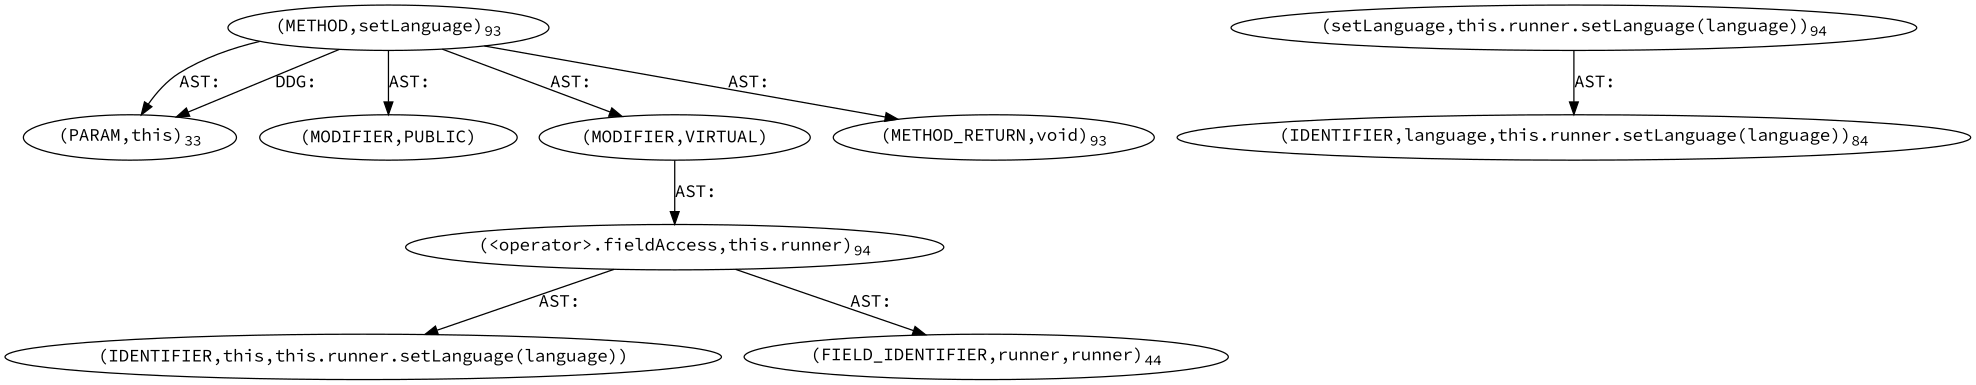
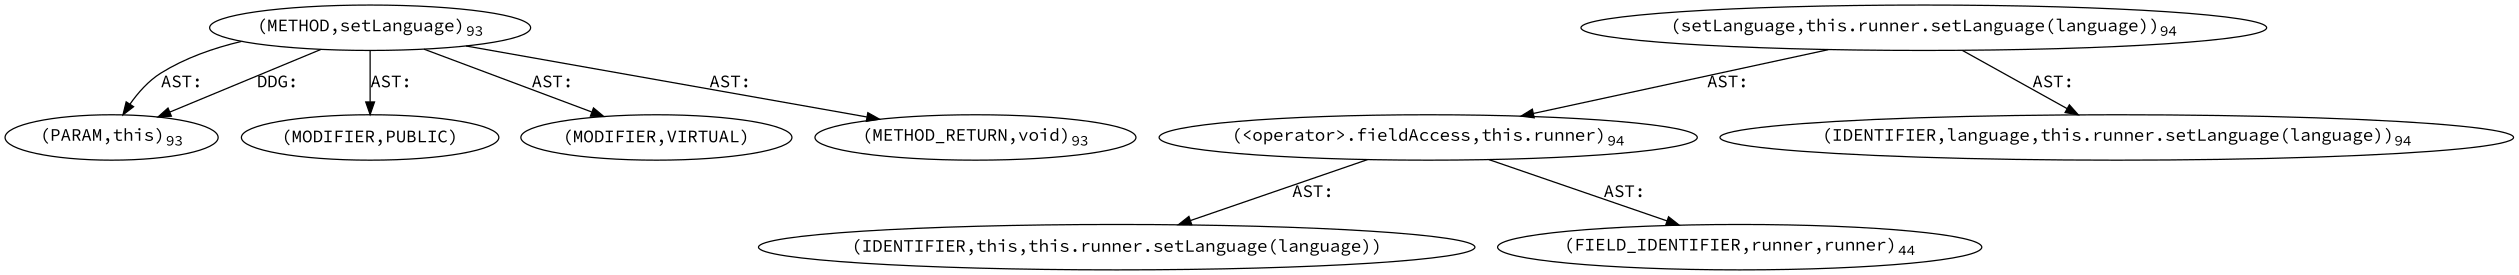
node "(PARAM,this)": text "33" -> "93"
node "(IDENTIFIER,language,this.runner.setLanguage(language))": text "84" -> "94"
edge "(MODIFIER,VIRTUAL)" -> "(<operator>.fieldAccess,this.runner)": now "(setLanguage,this.runner.setLanguage(language))" -> "(<operator>.fieldAccess,this.runner)"
